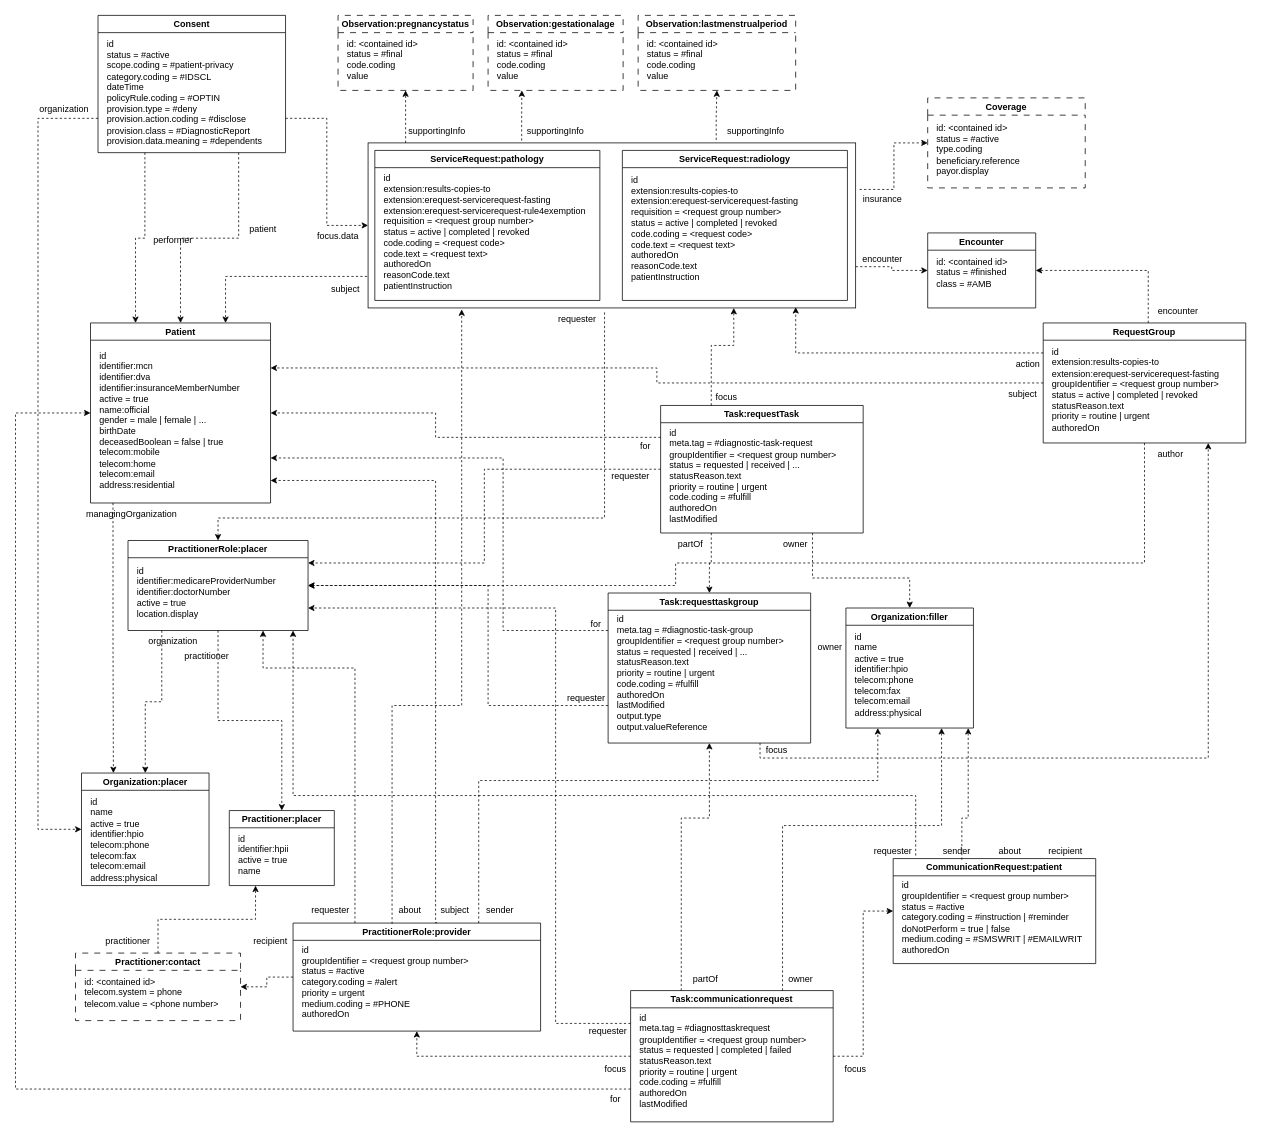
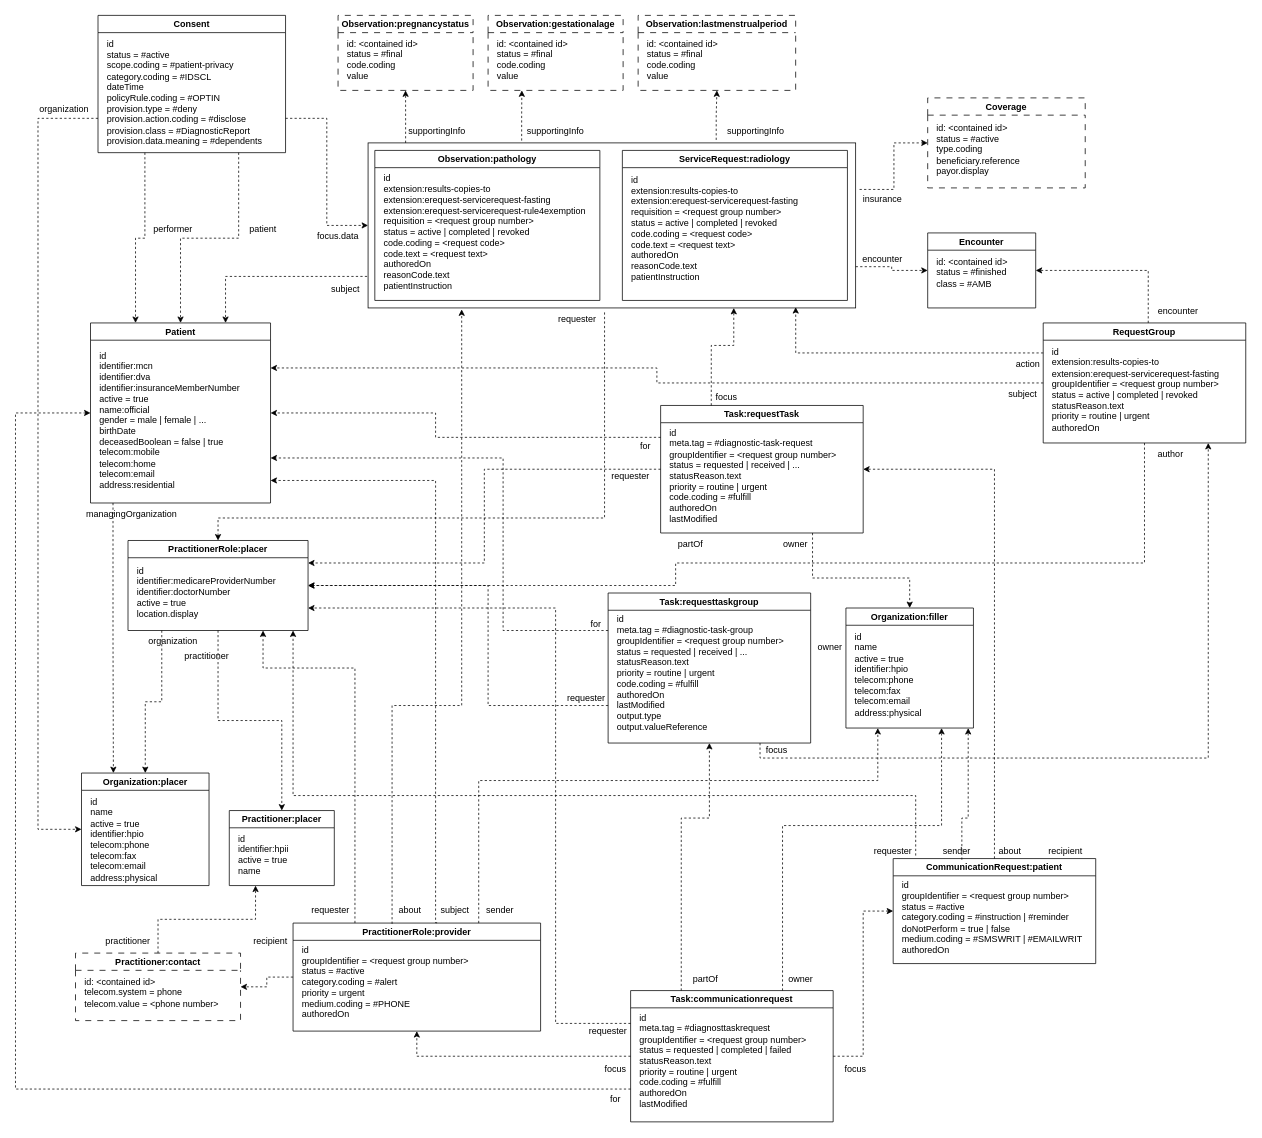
node "ServiceRequest:pathology": label "ServiceRequest:pathology" -> "Observation:pathology"
node "performer": moved (173, 240) -> (173, 229)
edge "Task:requestTask" -> "Task:requesttaskgroup": removed
edge "CommunicationRequest:patient" -> "Task:requestTask": added
